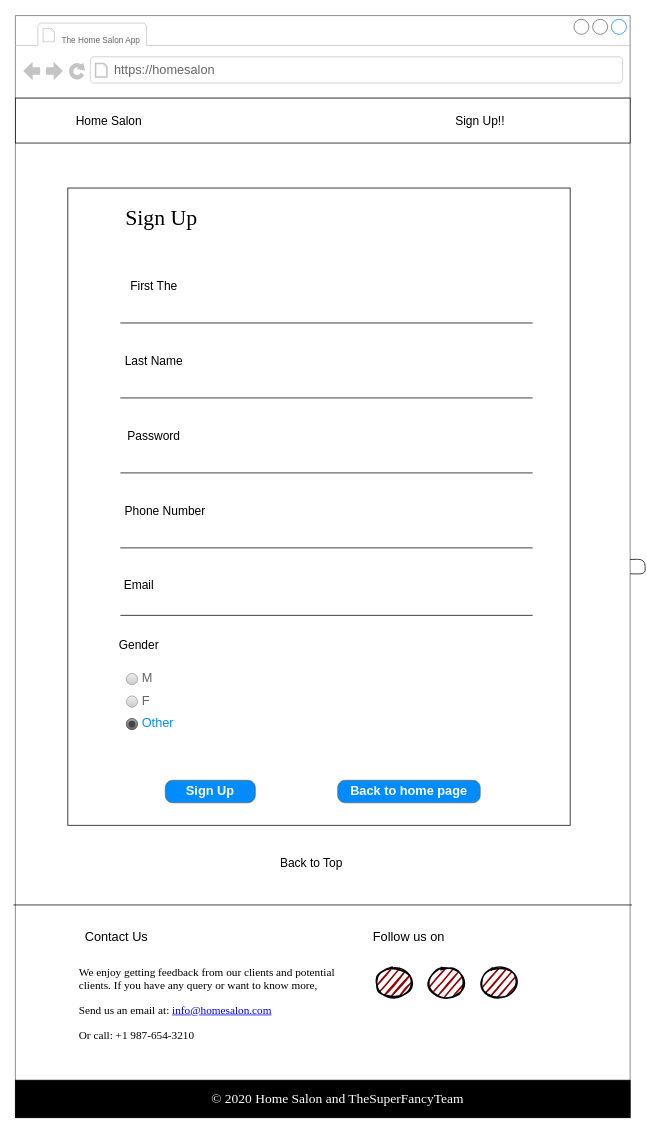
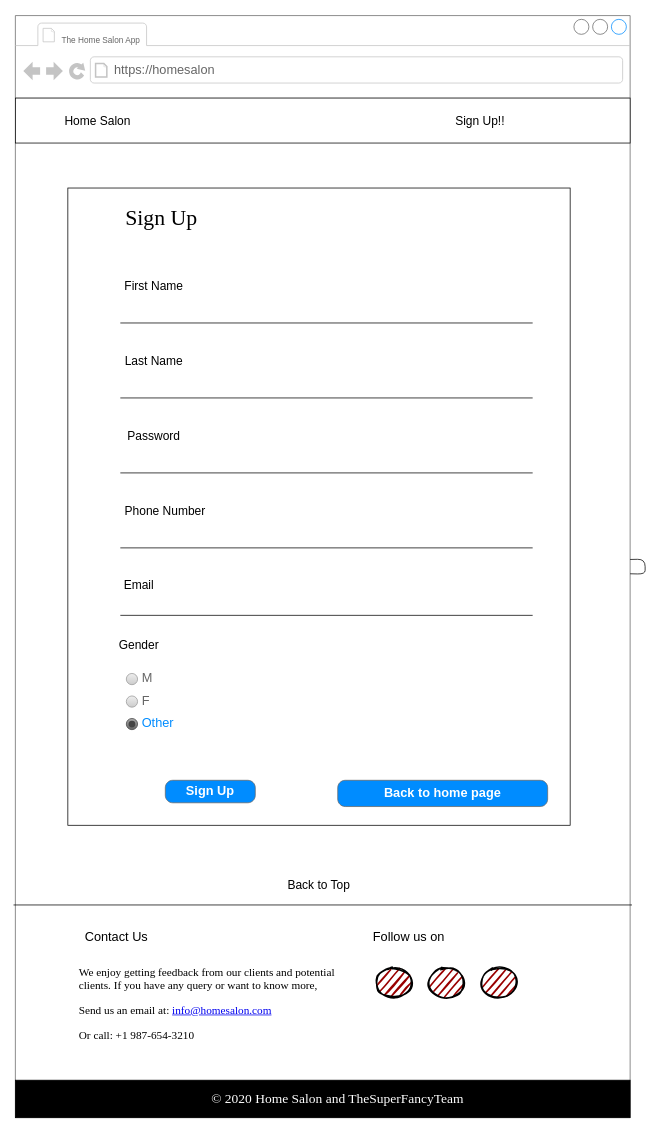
node "Home Salon": moved (109, 120) -> (98, 120)
node "First The": label "First The" -> "First Name"
node "Back to home page": size 143x23 -> 210x26
node "Back to Top": moved (312, 863) -> (319, 885)
